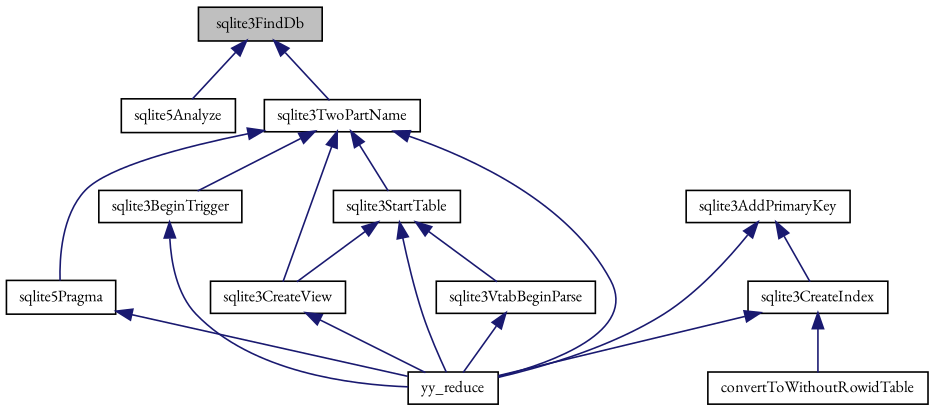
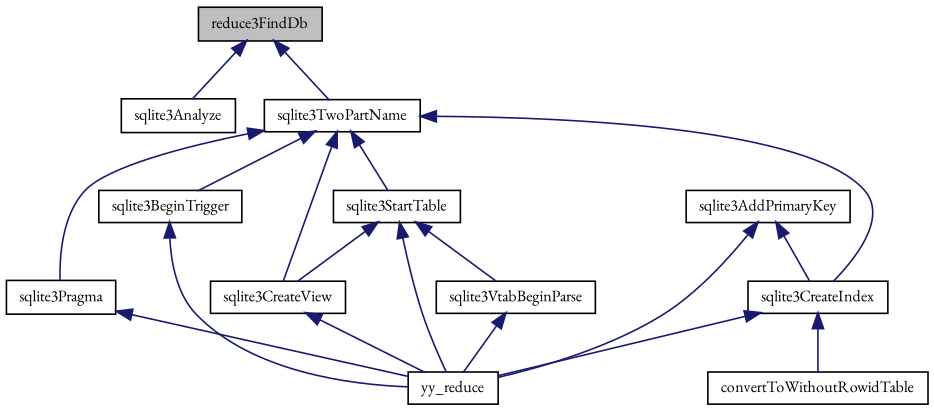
node "sqlite3FindDb": label "sqlite3FindDb" -> "reduce3FindDb"
node "sqlite5Analyze": label "sqlite5Analyze" -> "sqlite3Analyze"
edge "yy_reduce" -> "sqlite3TwoPartName": now "sqlite3CreateIndex" -> "sqlite3TwoPartName"
node "sqlite5Pragma": label "sqlite5Pragma" -> "sqlite3Pragma"
